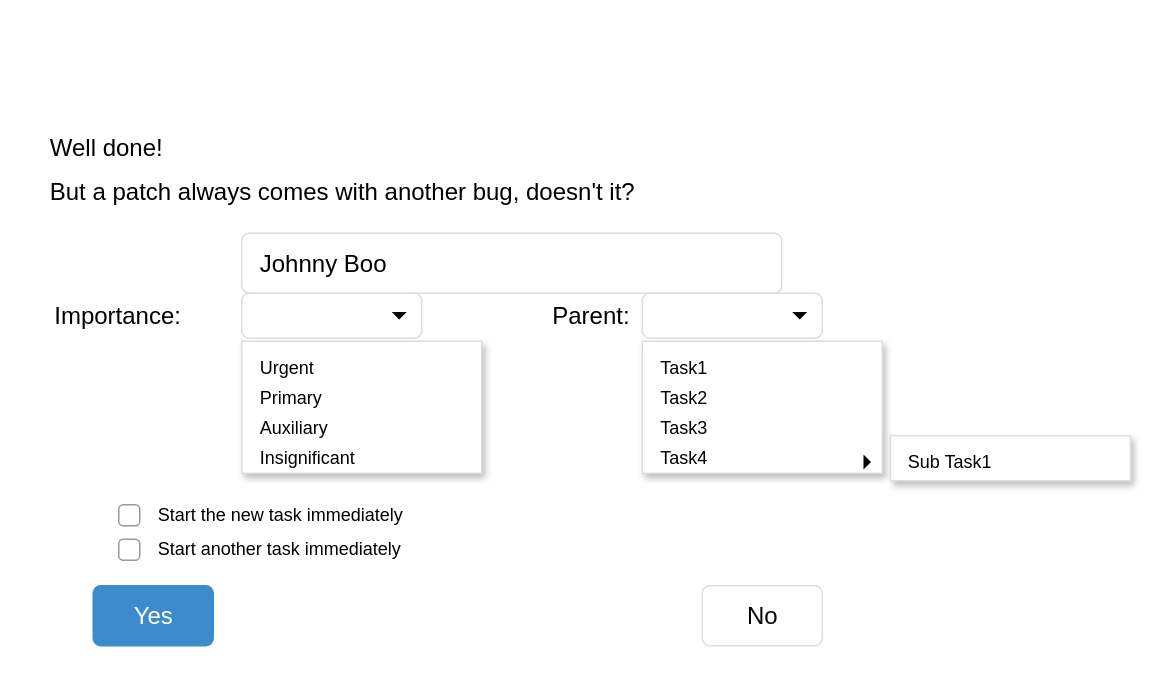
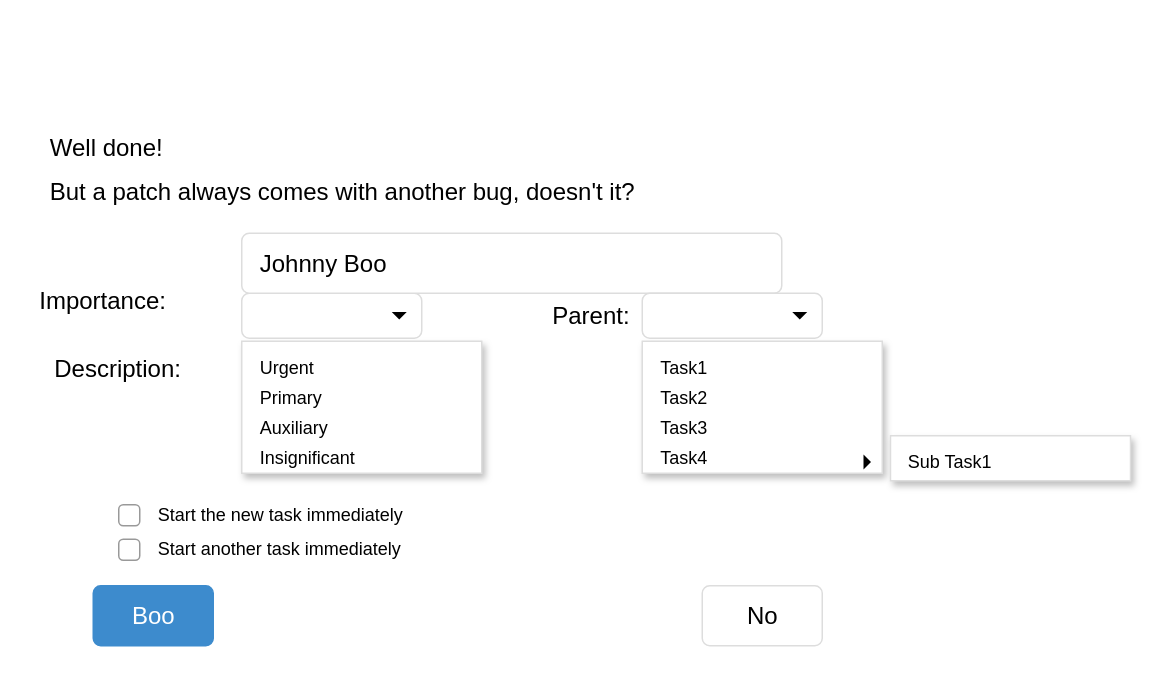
node "Importance:": moved (109, 316) -> (94, 301)
node "Description:": added
node "Yes": label "Yes" -> "Boo"
